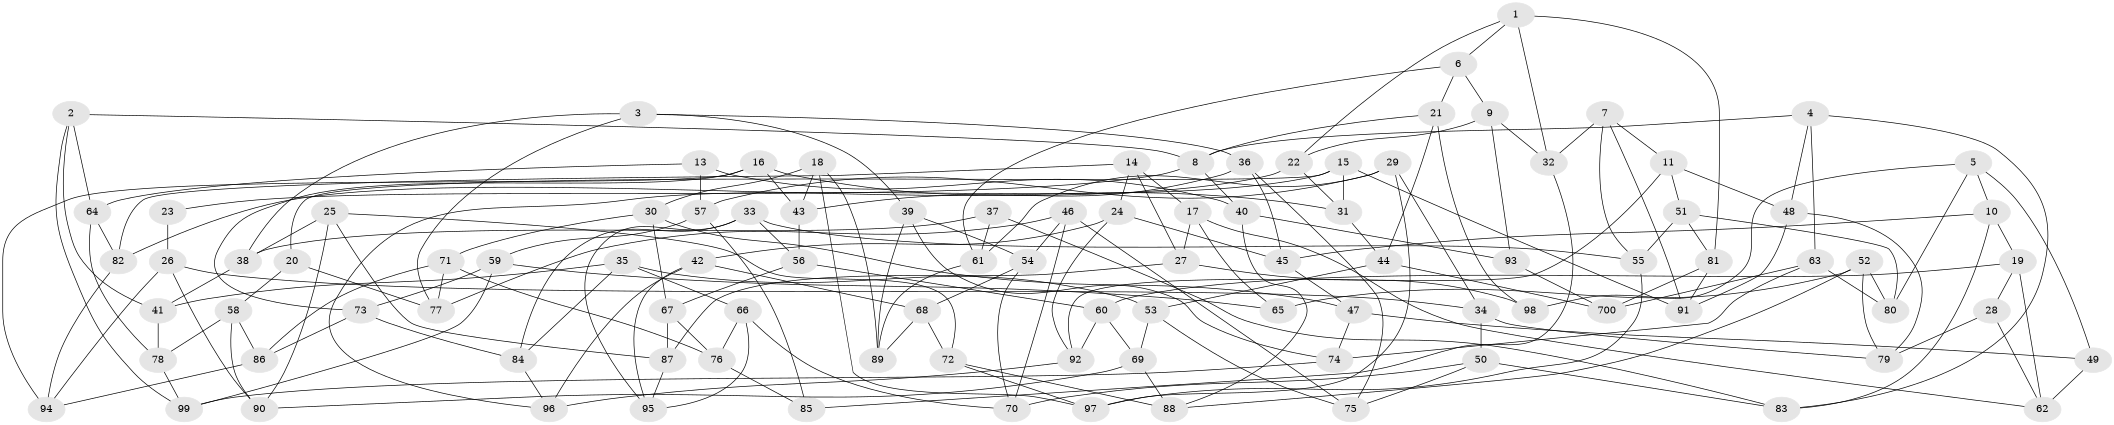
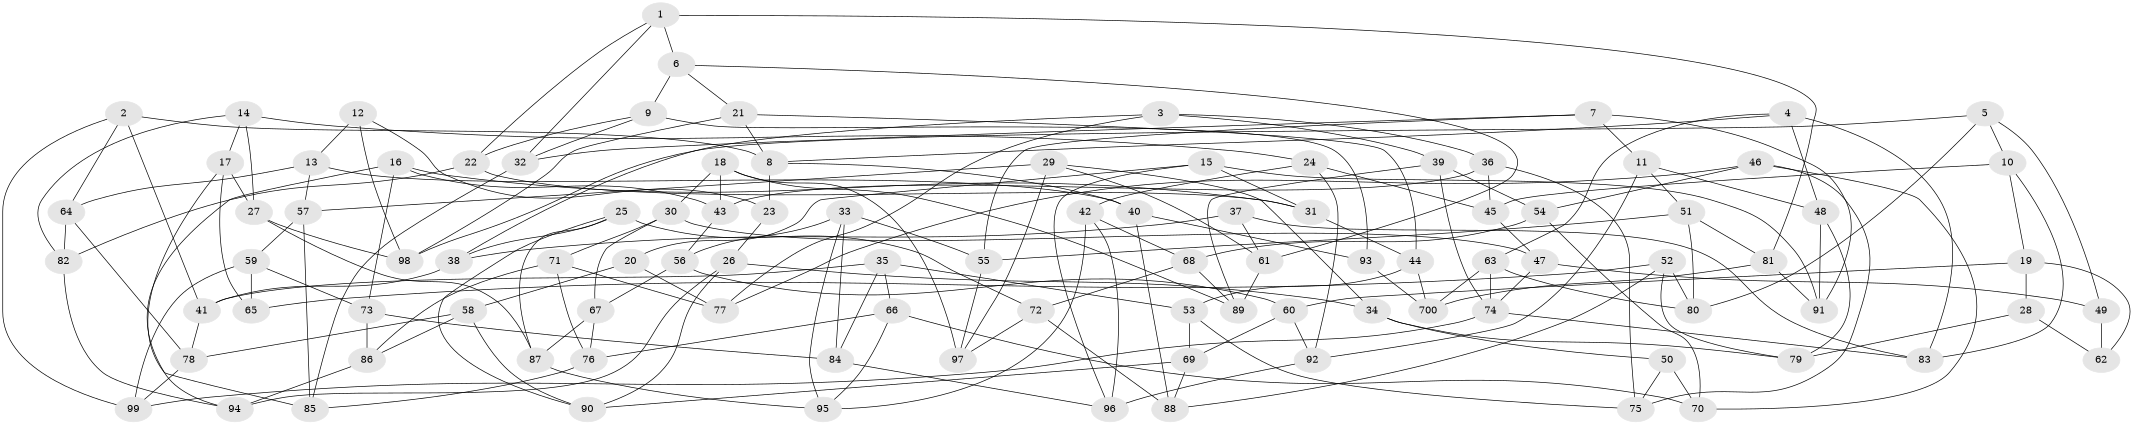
node "12": added
edge "17" -- "62": now "17" -- "85"
edge "50" -- "83": now "74" -- "83"
